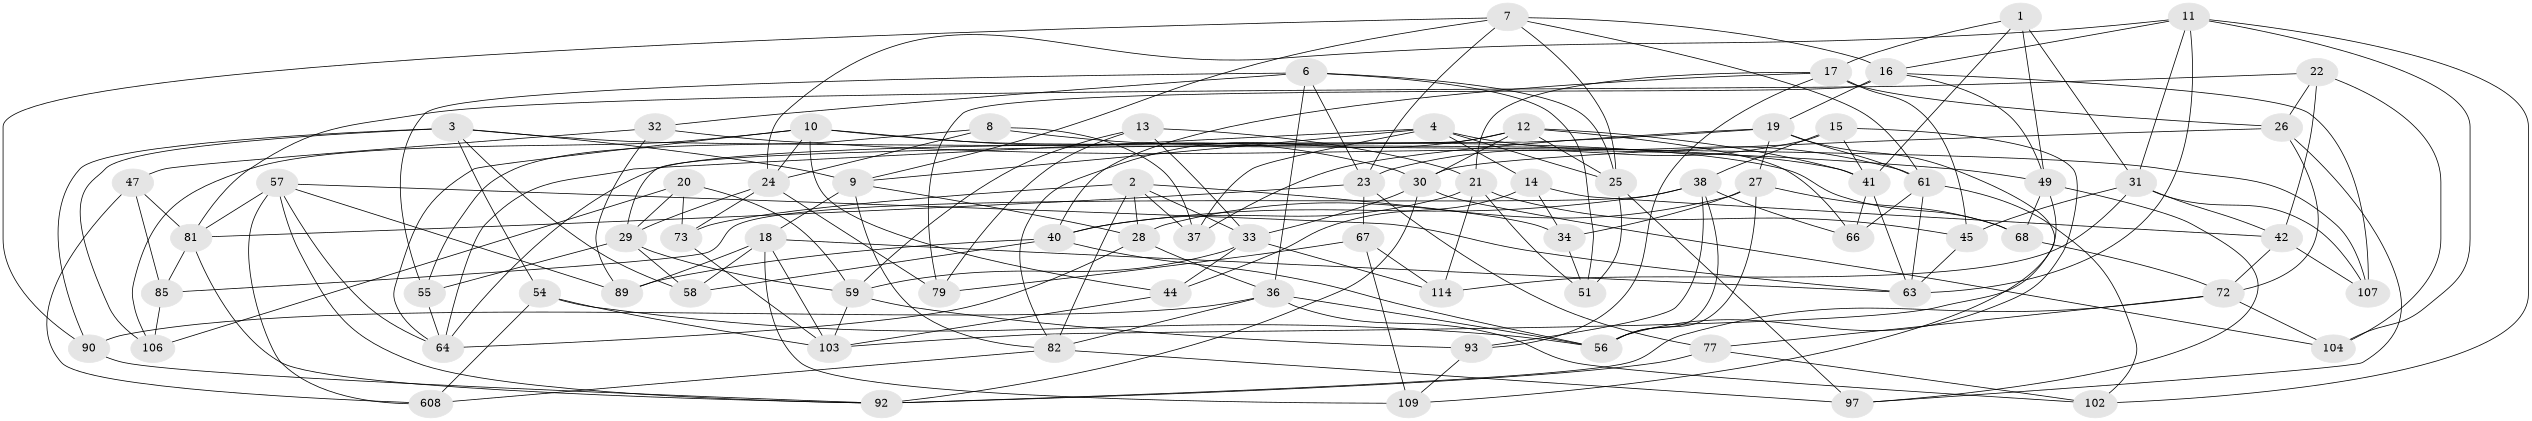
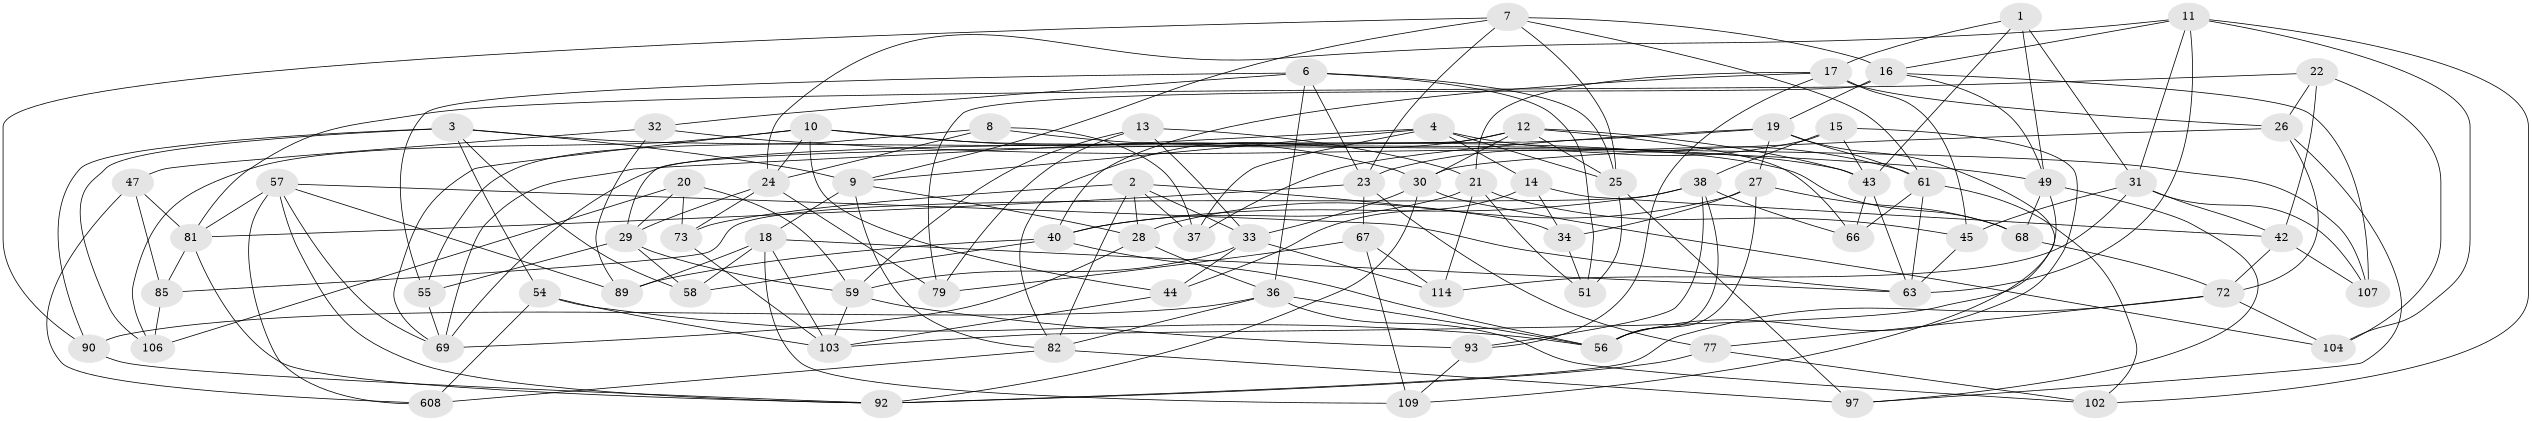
node "41": label "41" -> "43"
node "64": label "64" -> "69"
